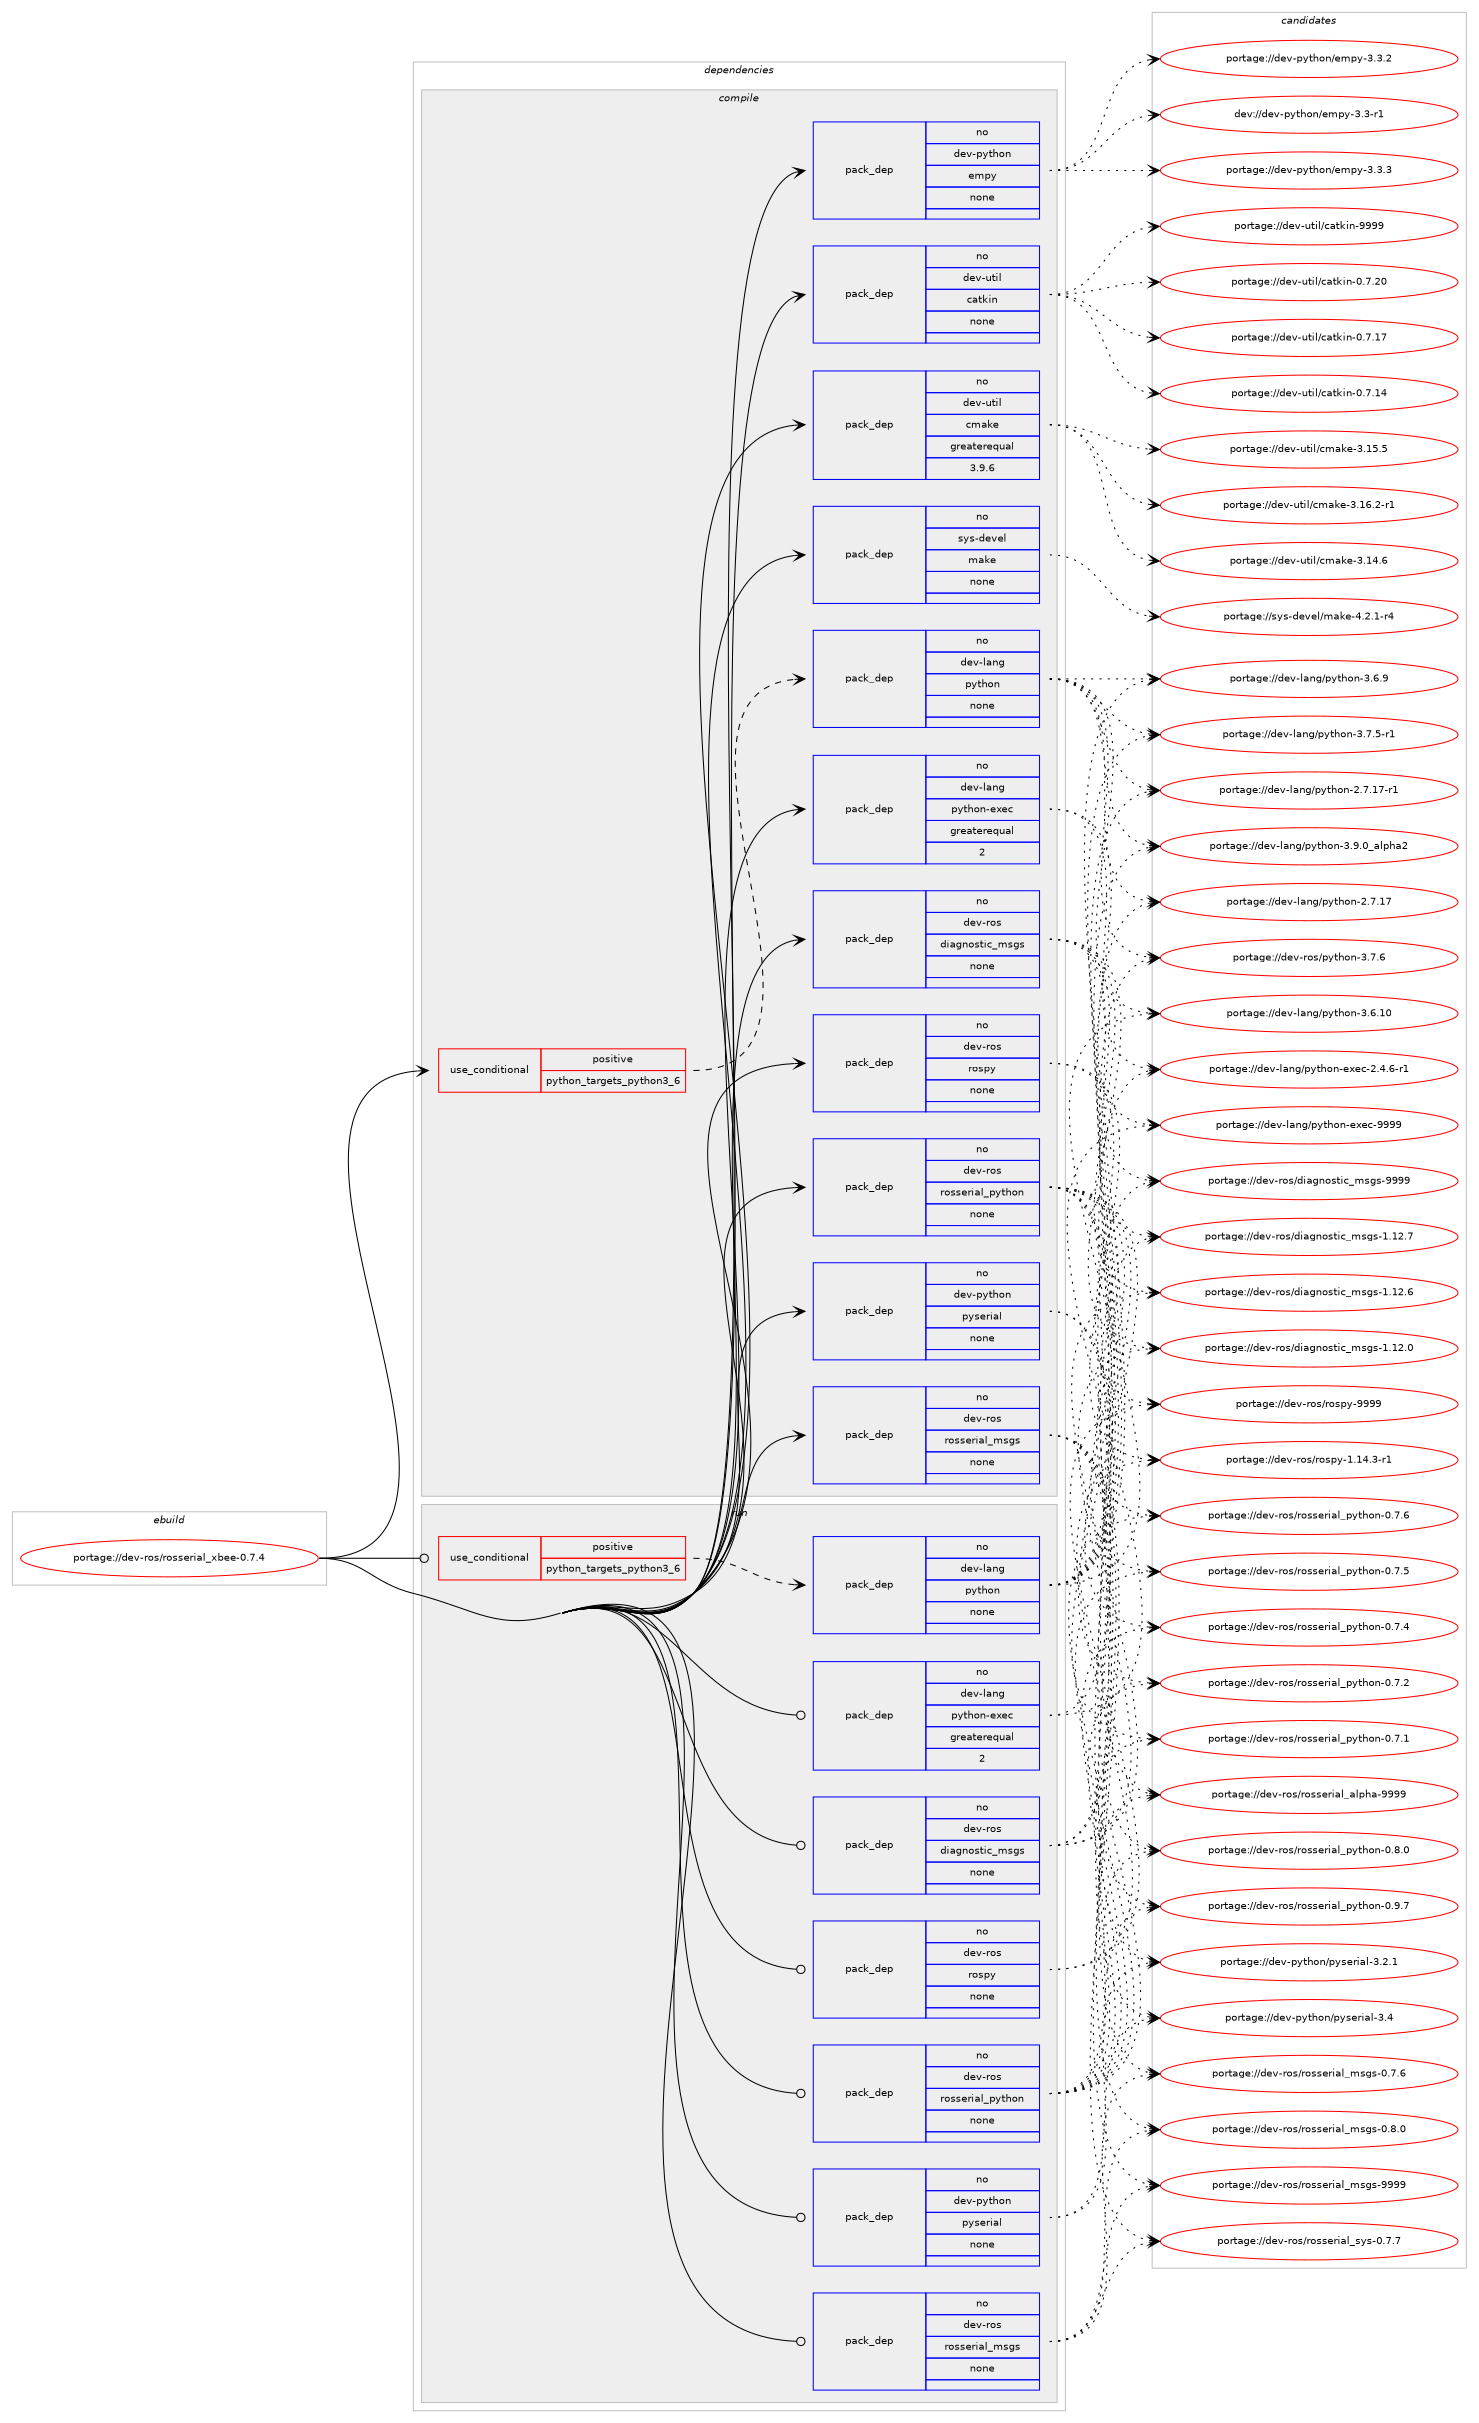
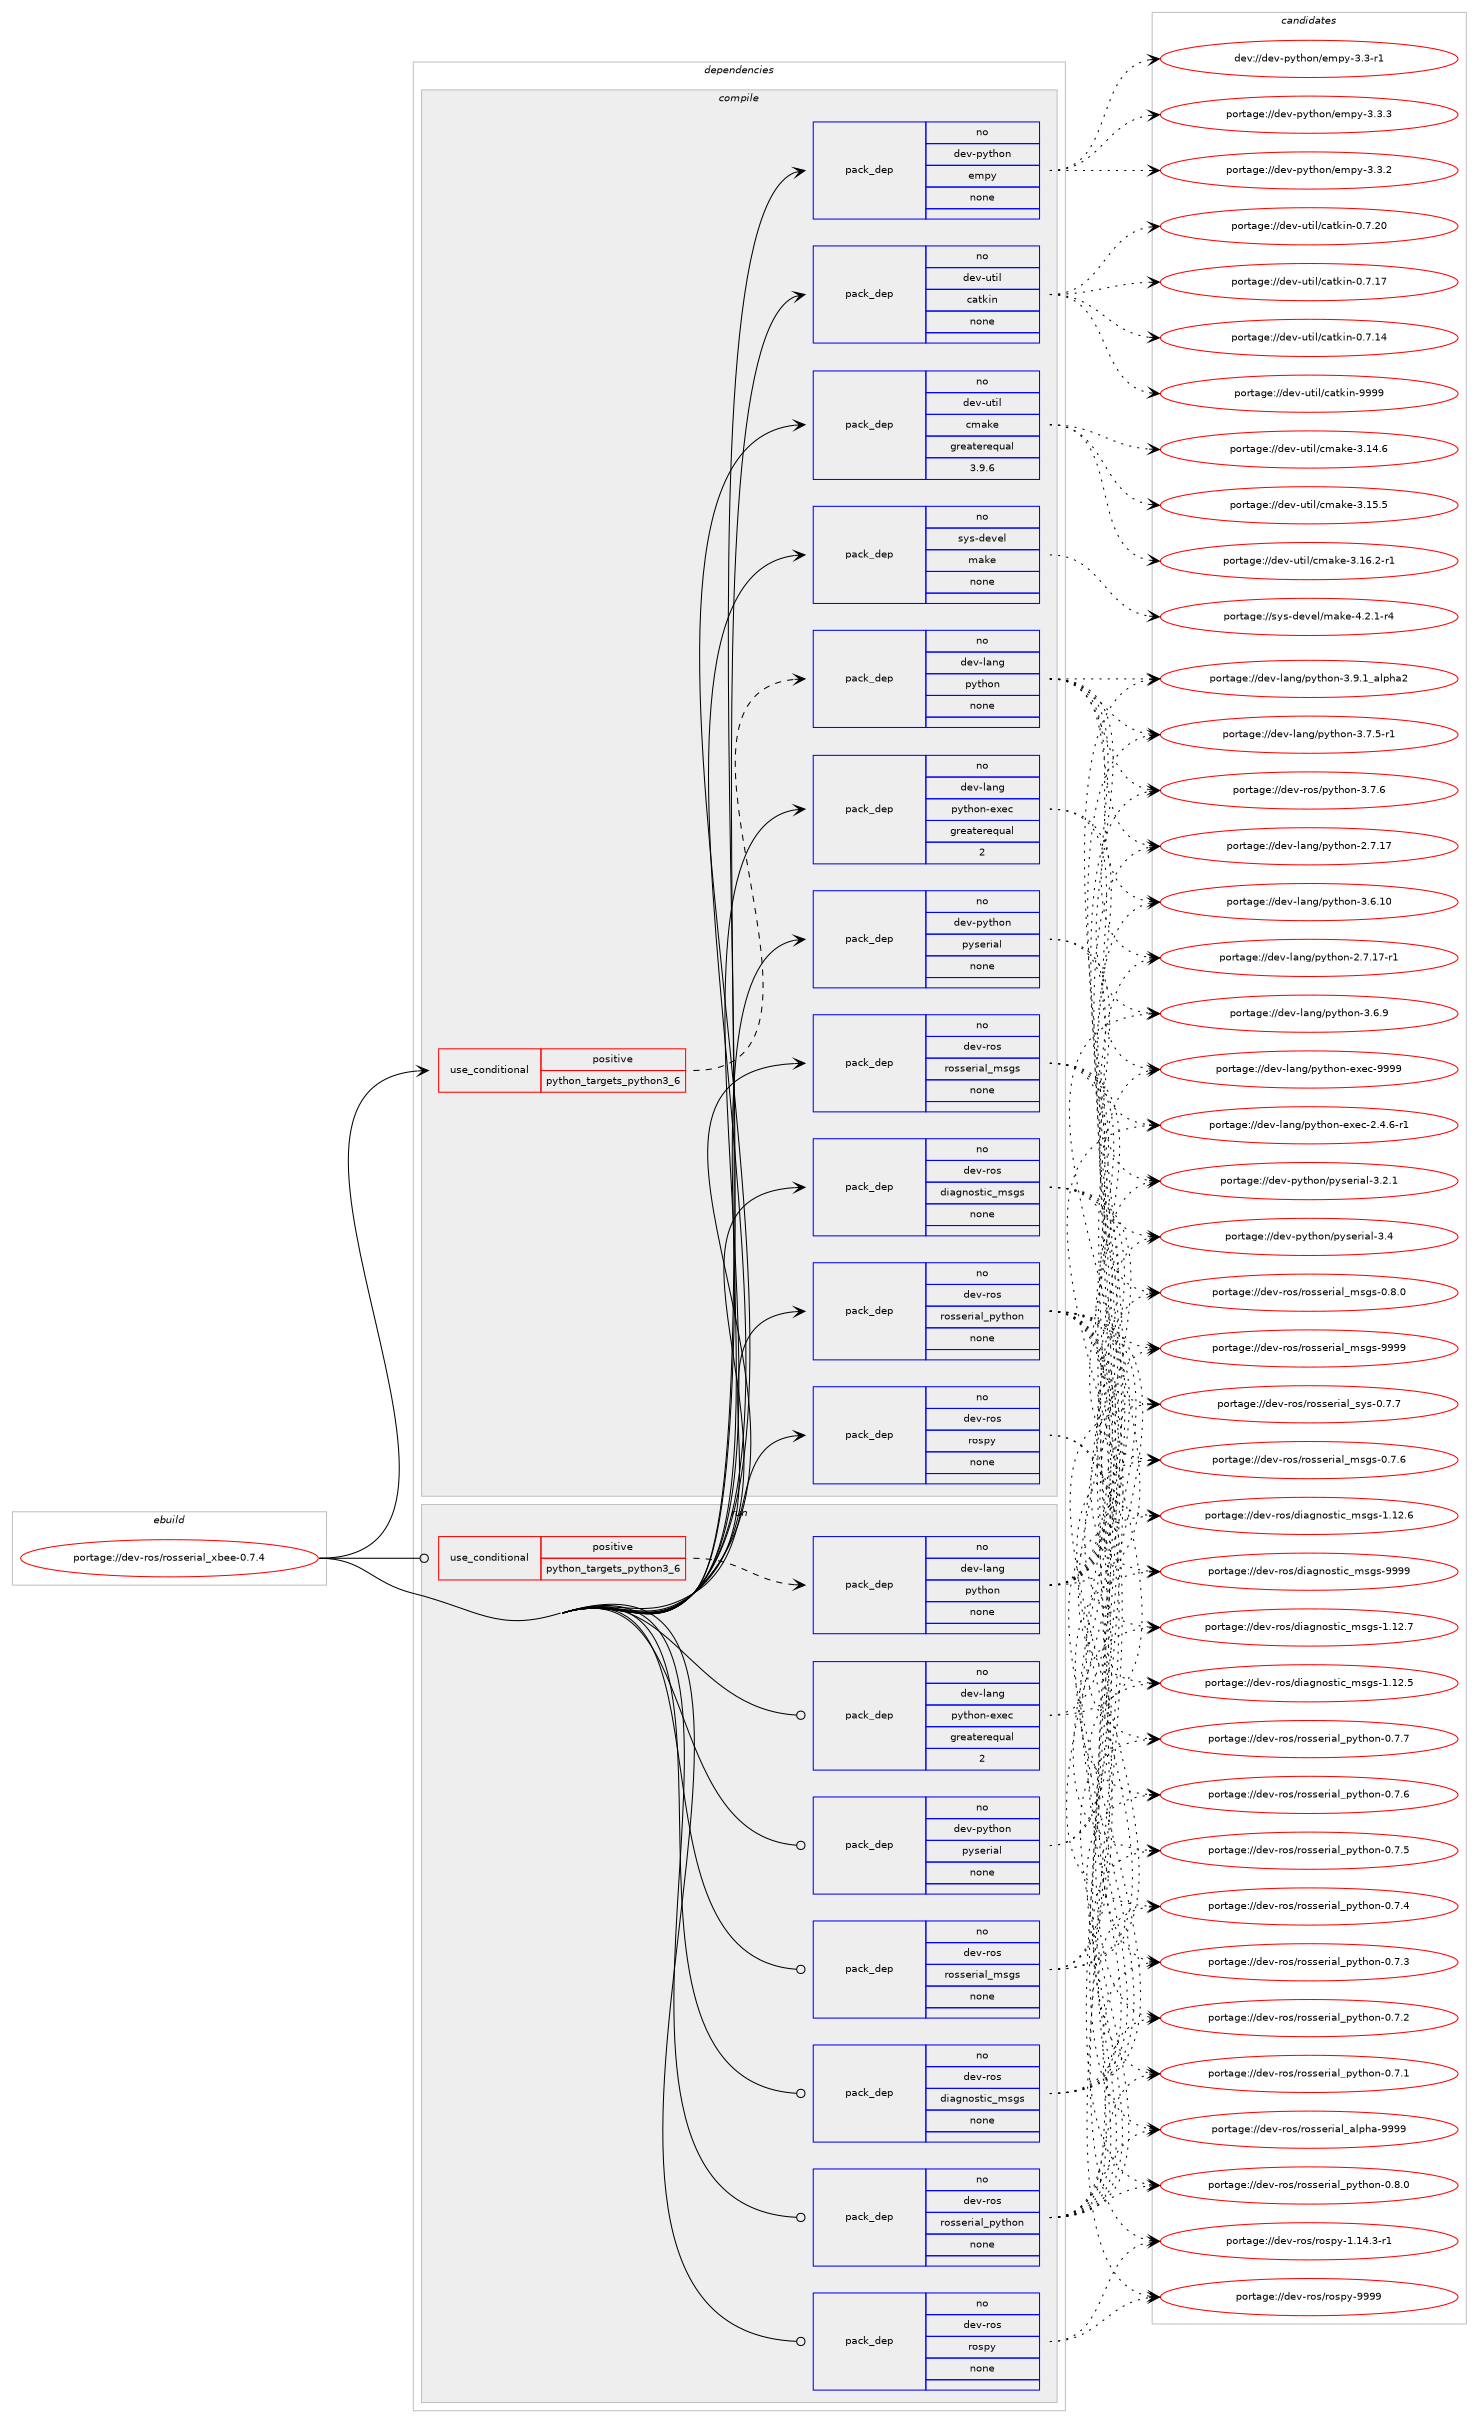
node "portage://dev-lang/python-3.9.0_alpha2": label "portage://dev-lang/python-3.9.0_alpha2" -> "portage://dev-lang/python-3.9.1_alpha2"
node "portage://dev-ros/diagnostic_msgs-1.12.0": label "portage://dev-ros/diagnostic_msgs-1.12.0" -> "portage://dev-ros/diagnostic_msgs-1.12.5"
node "portage://dev-ros/rosserial_python-0.9.7": label "portage://dev-ros/rosserial_python-0.9.7" -> "portage://dev-ros/rosserial_python-0.7.7"
node "portage://dev-ros/rosserial_python-0.7.3": added
